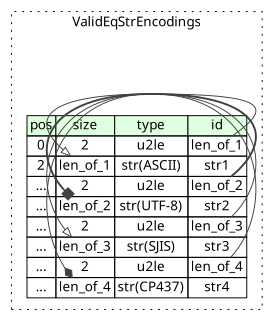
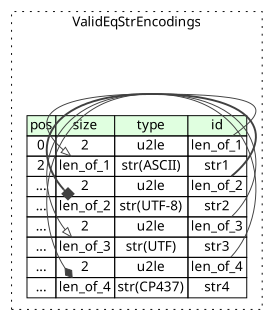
node "pos": text "str(SJIS)" -> "str(UTF)"
